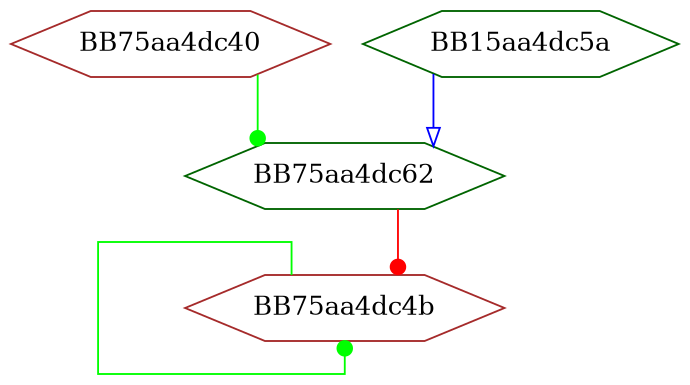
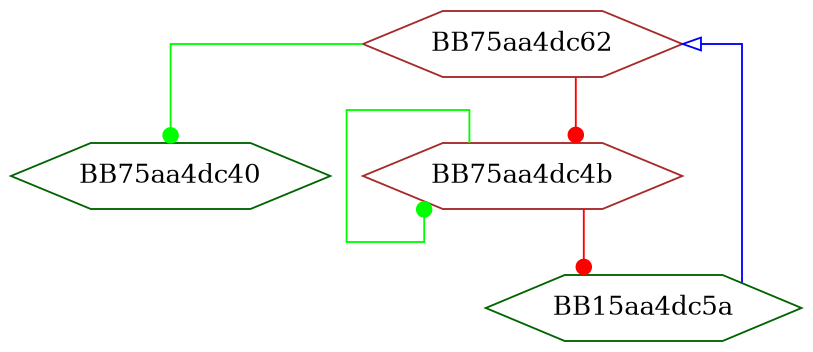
node "BB75aa4dc40": color brown -> darkgreen
edge "BB75aa4dc40" -> "BB75aa4dc62": reversed
node "BB75aa4dc62": color darkgreen -> brown
edge "BB75aa4dc4b" -> "BB15aa4dc5a": added
